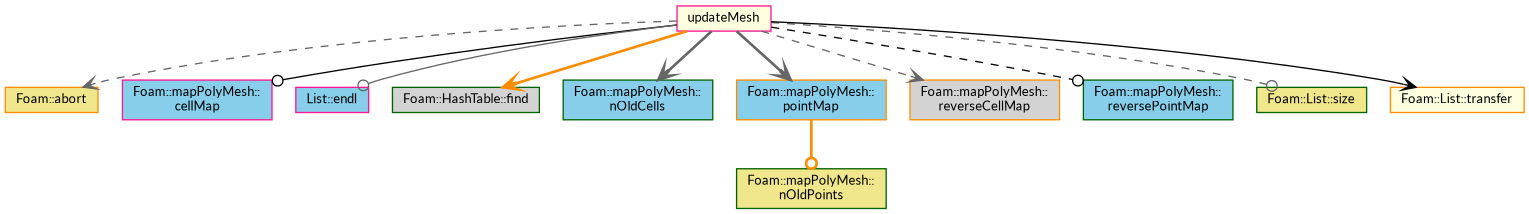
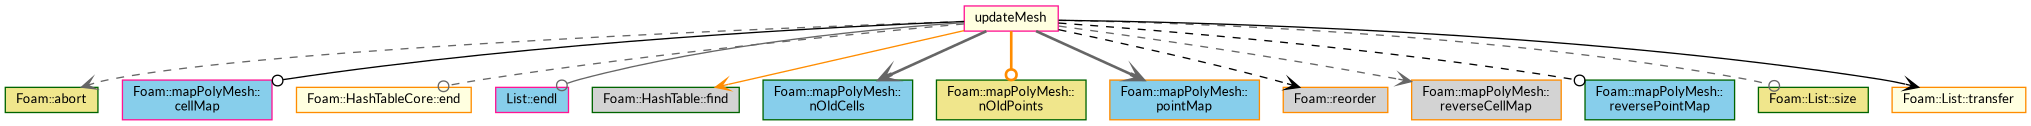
edge "updateMesh" -> "Foam::HashTable::find": style bold -> solid
node "Foam::abort": color darkorange -> darkgreen
node "Foam::HashTableCore::end": added
node "Foam::reorder": added
edge "Foam::mapPolyMesh:: pointMap" -> "Foam::mapPolyMesh:: nOldPoints": now "updateMesh" -> "Foam::mapPolyMesh:: nOldPoints"
